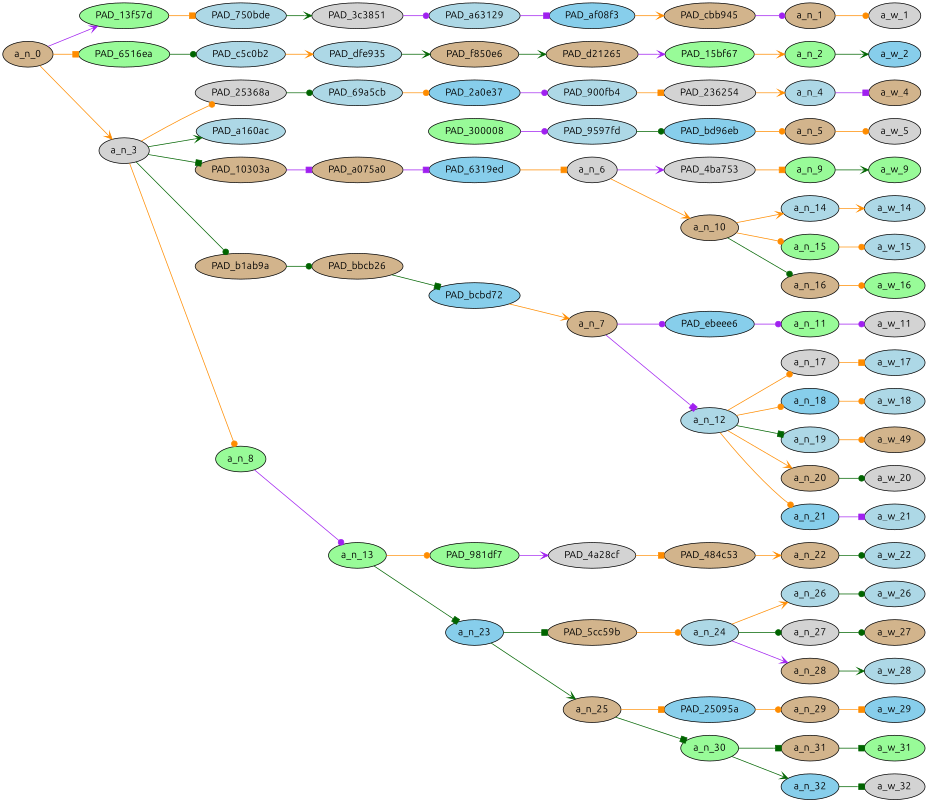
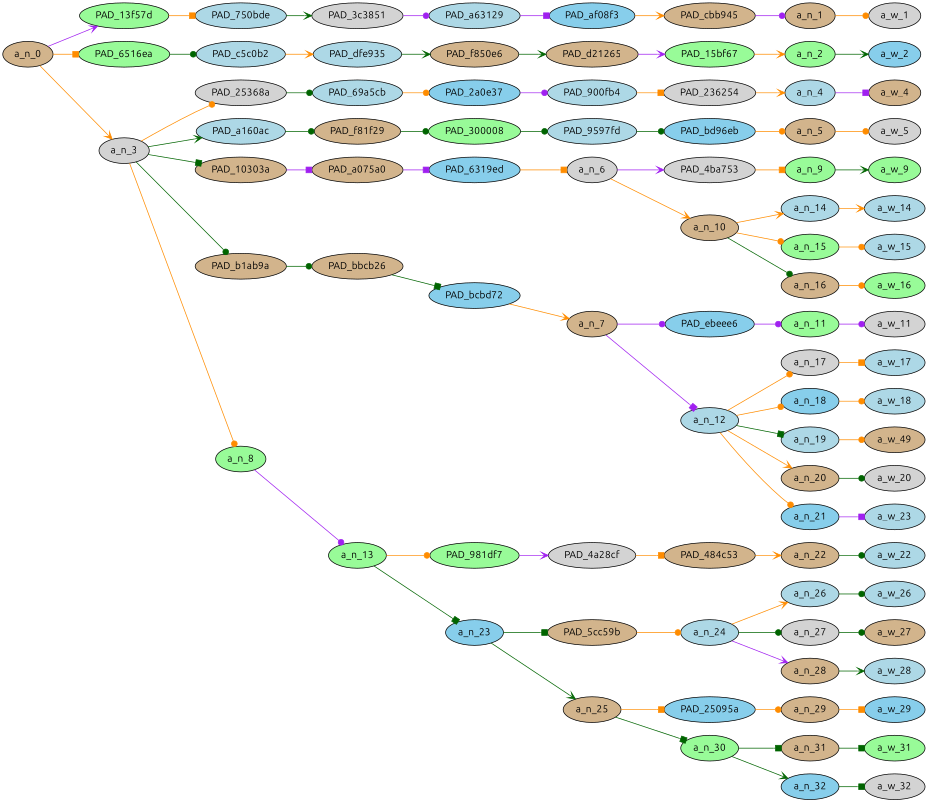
node "PAD_f81f29": added
edge "PAD_300008" -> "PAD_9597fd": color purple -> darkgreen
node "a_w_21": label "a_w_21" -> "a_w_23"
